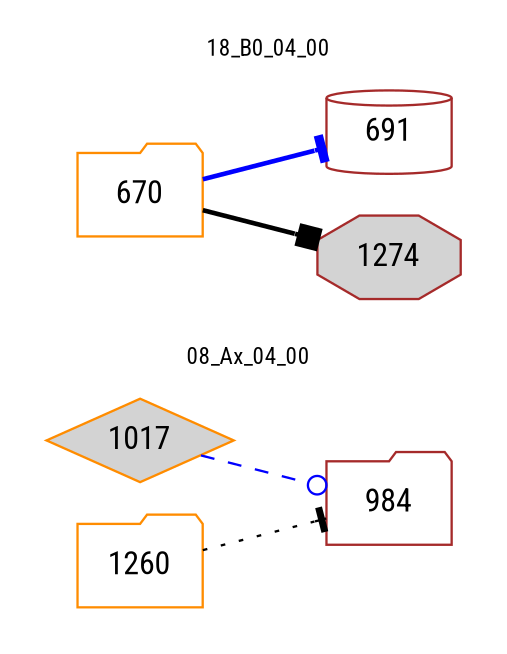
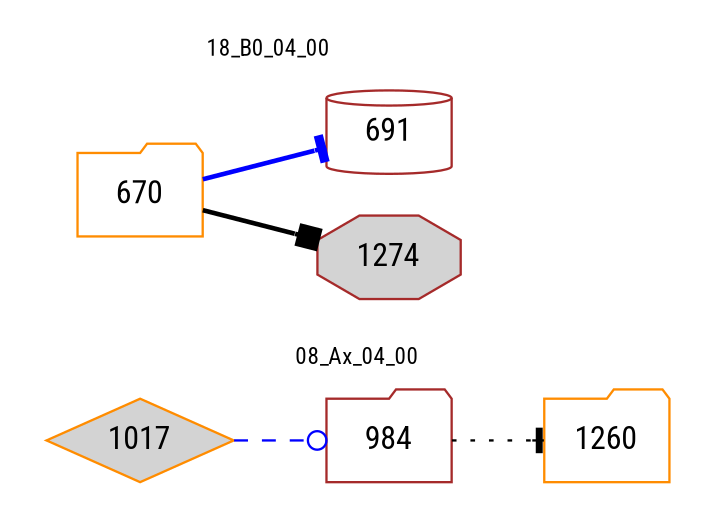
edge "1260" -> "984": reversed
